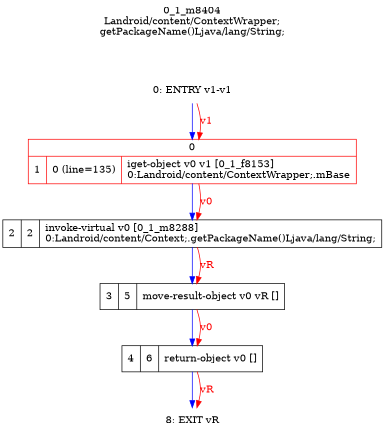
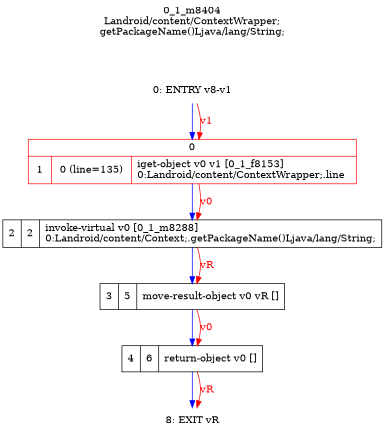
node "0: ENTRY v1-v1": label "0: ENTRY v1-v1" -> "0: ENTRY v8-v1"
node "0": text "0:Landroid/content/ContextWrapper;.mBase" -> "0:Landroid/content/ContextWrapper;.line"
